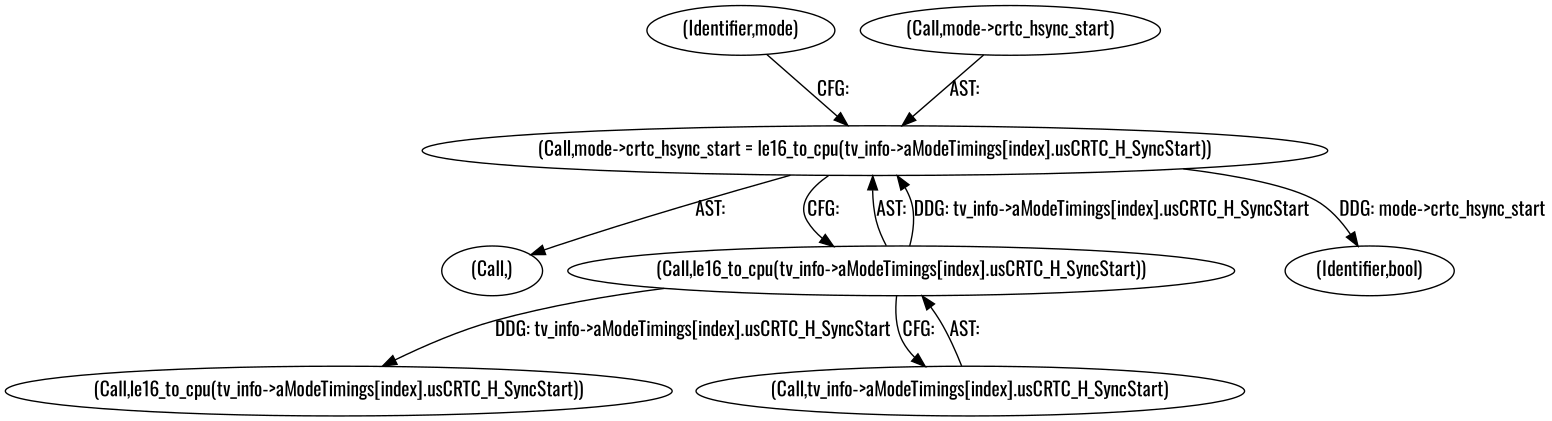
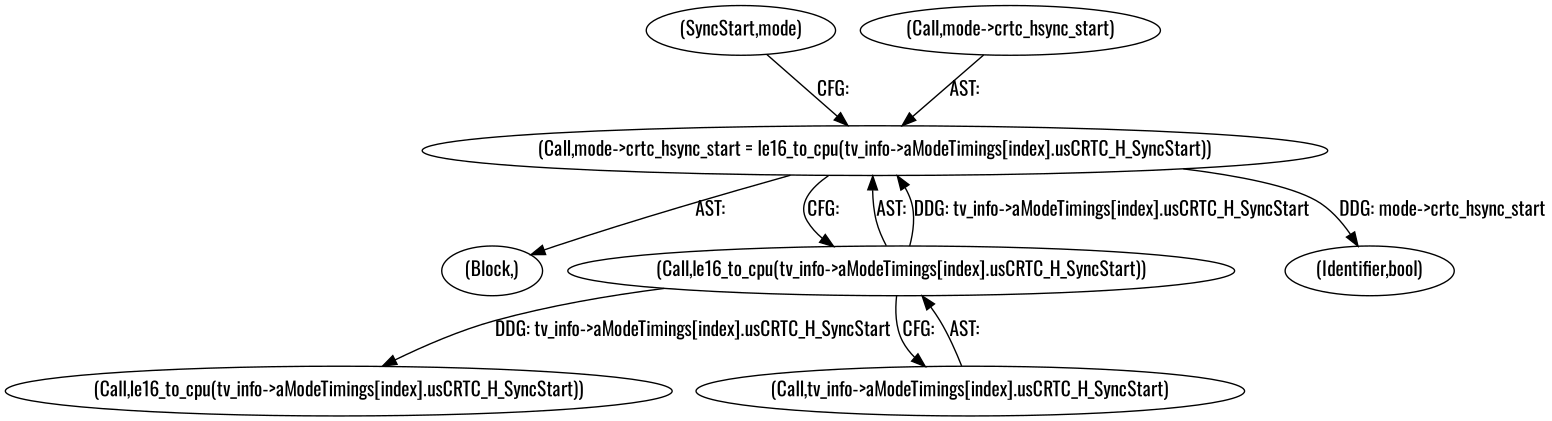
node "(Identifier,mode)": label "(Identifier,mode)" -> "(SyncStart,mode)"
node "(Call,)": label "(Call,)" -> "(Block,)"
